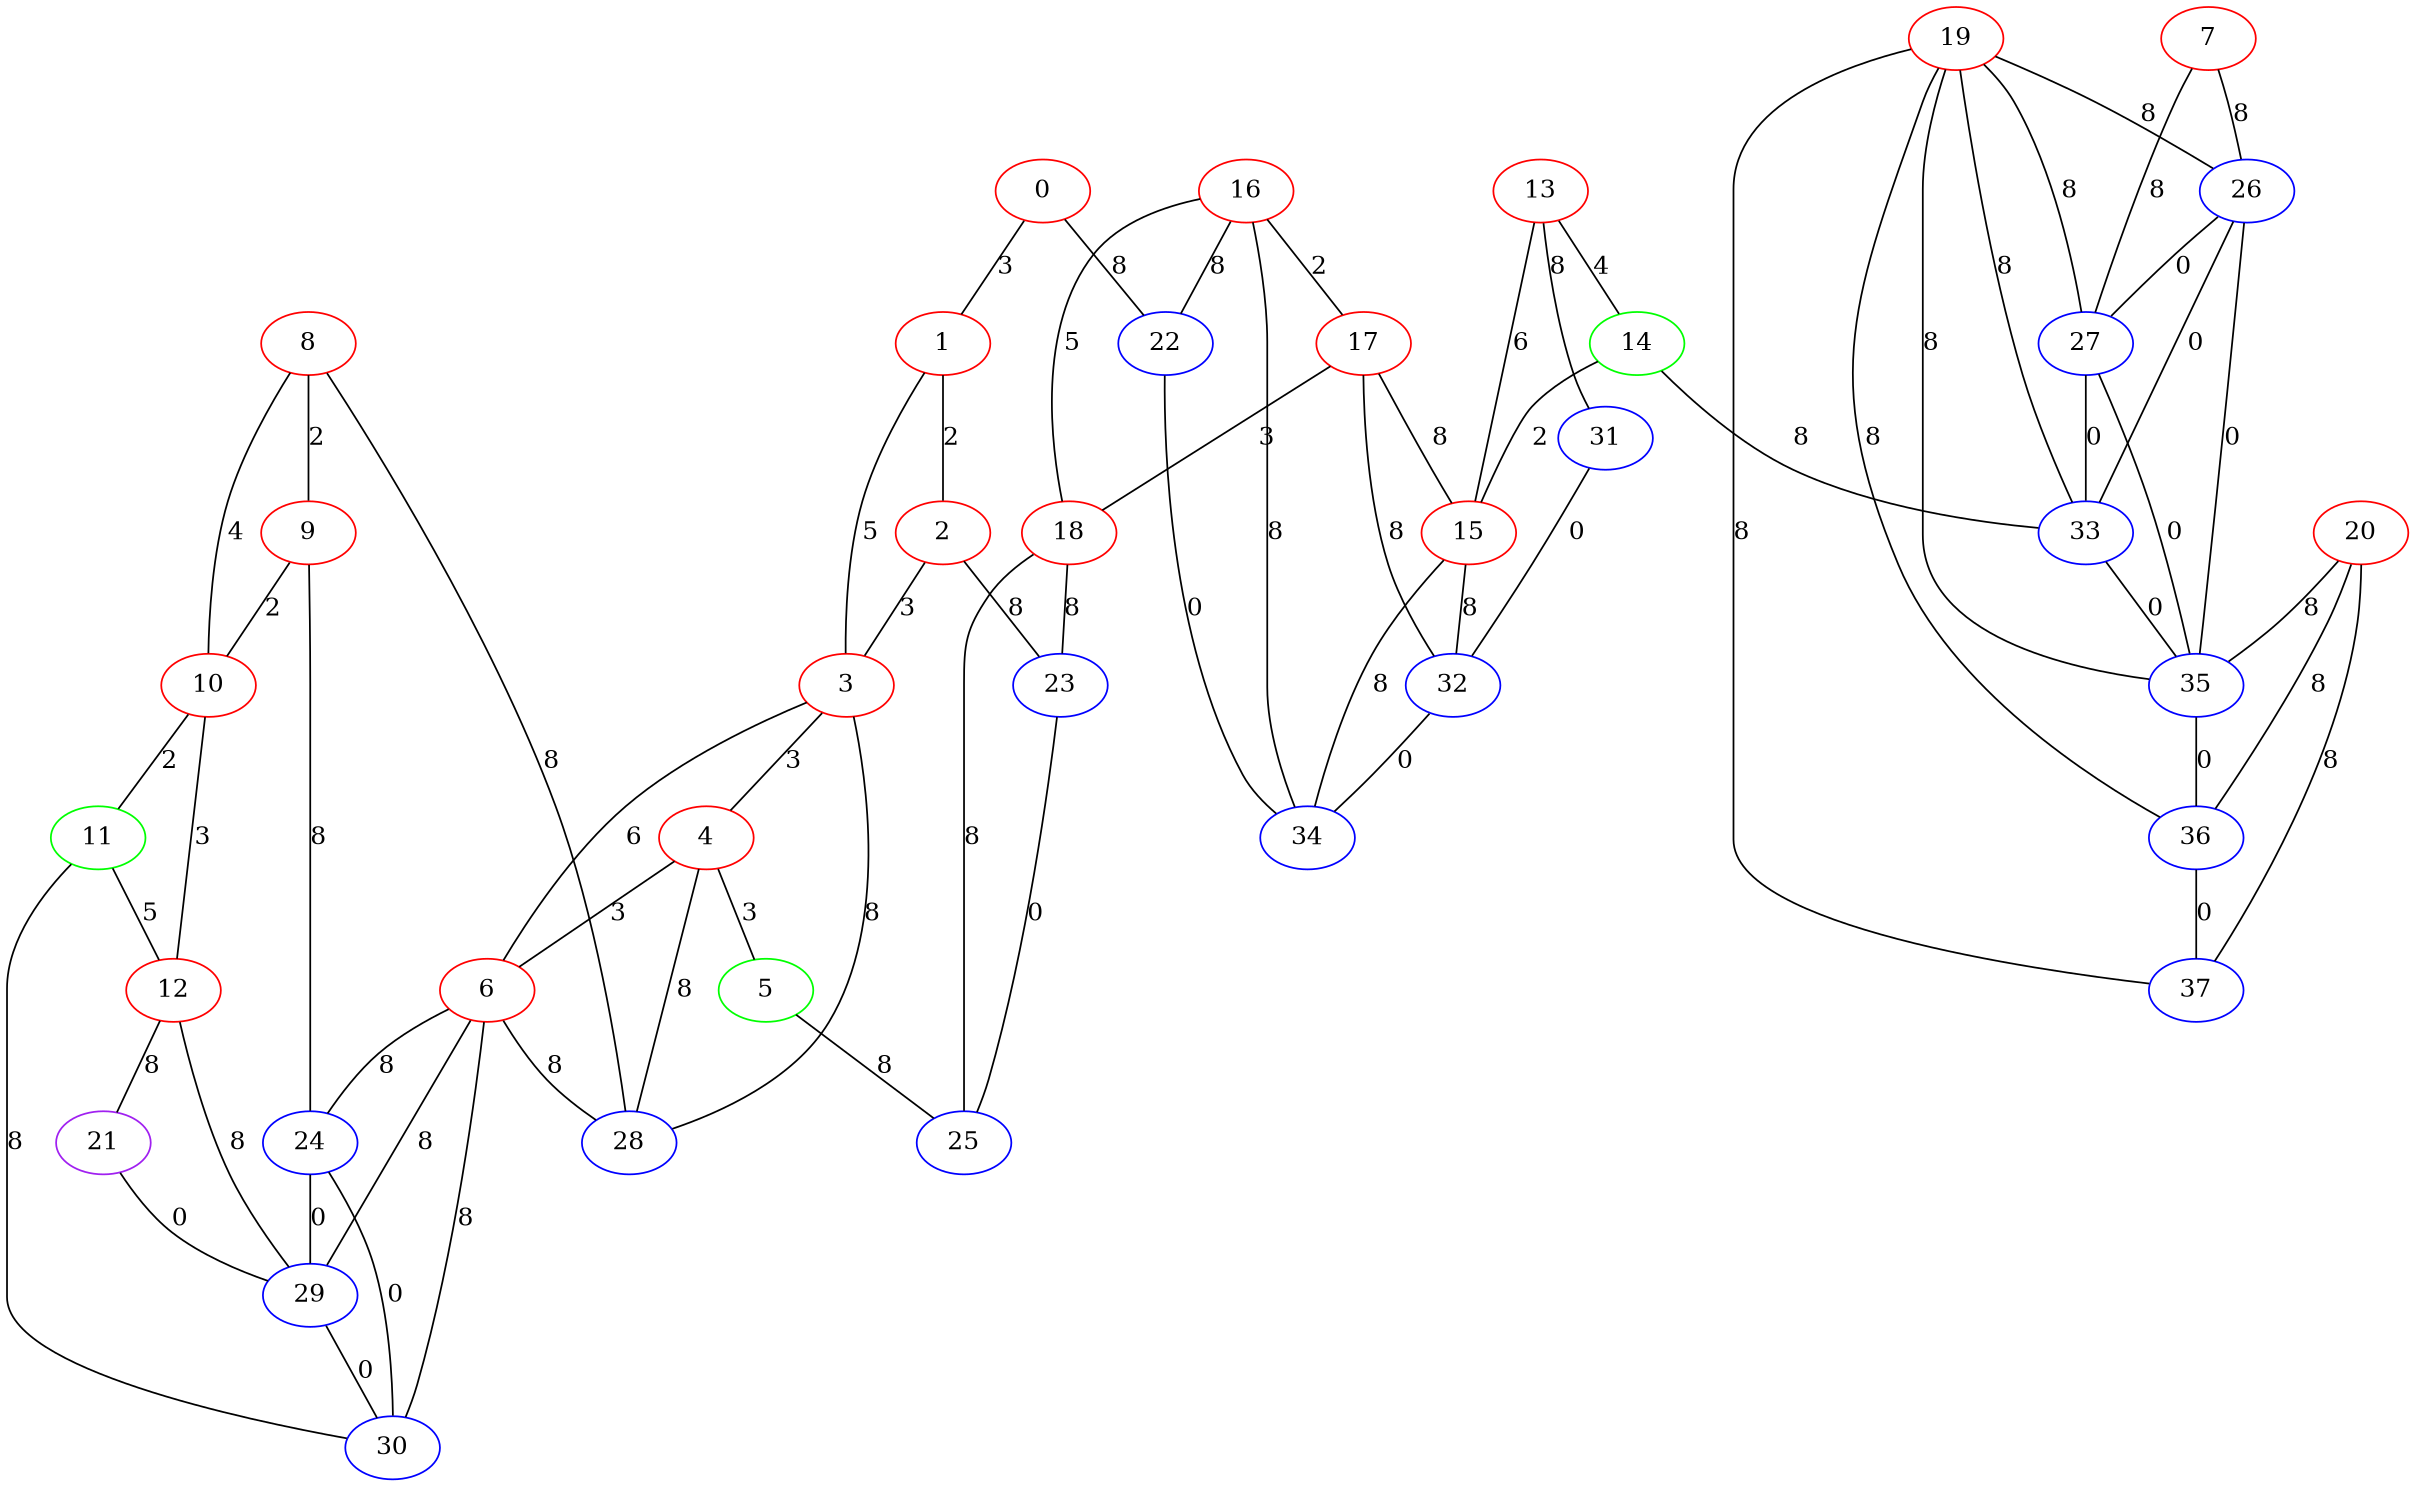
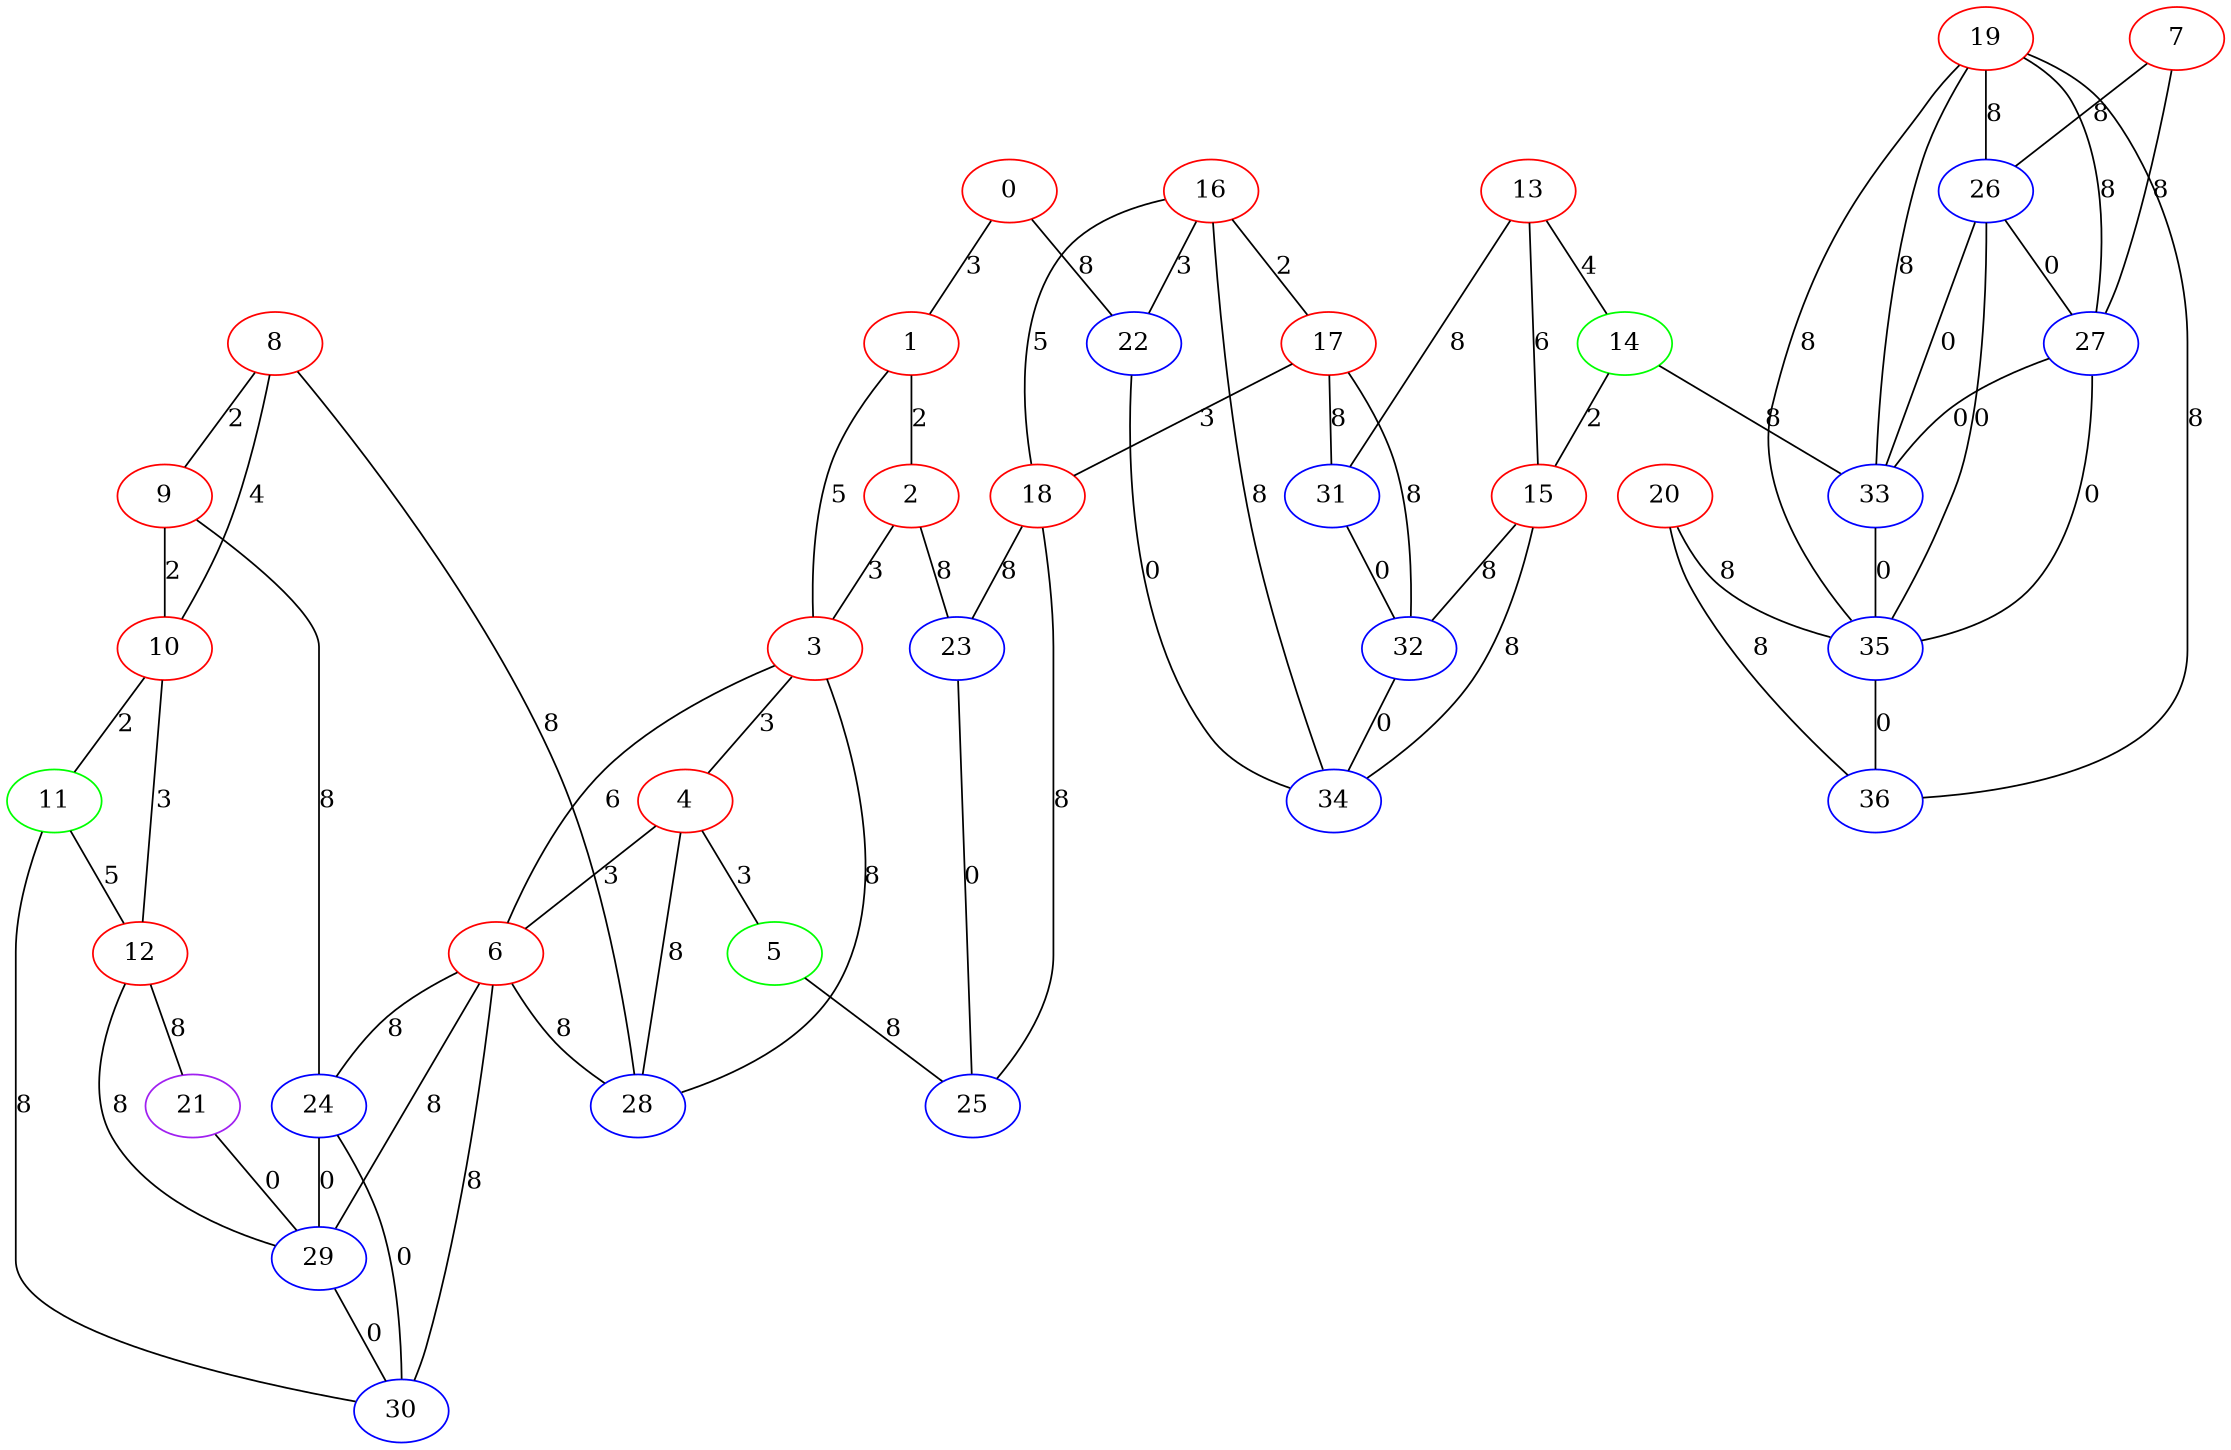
edge "16" -- "22": label "8" -> "3"
edge "17" -- "15": now "17" -- "31"
node "37": removed
